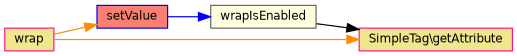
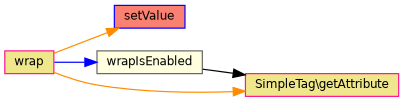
edge "setValue" -> "wrapIsEnabled": now "wrap" -> "wrapIsEnabled"
